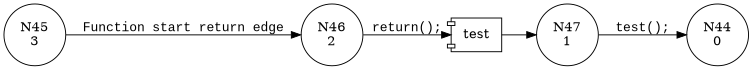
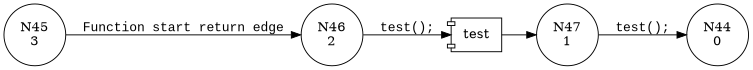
edge "N46 2" -> "test": label "return();" -> "test();"
